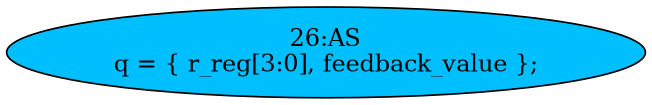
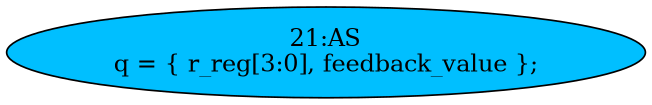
node "26:AS q = { r_reg[3:0], feedback_value };": label "26:AS q = { r_reg[3:0], feedback_value };" -> "21:AS q = { r_reg[3:0], feedback_value };"
